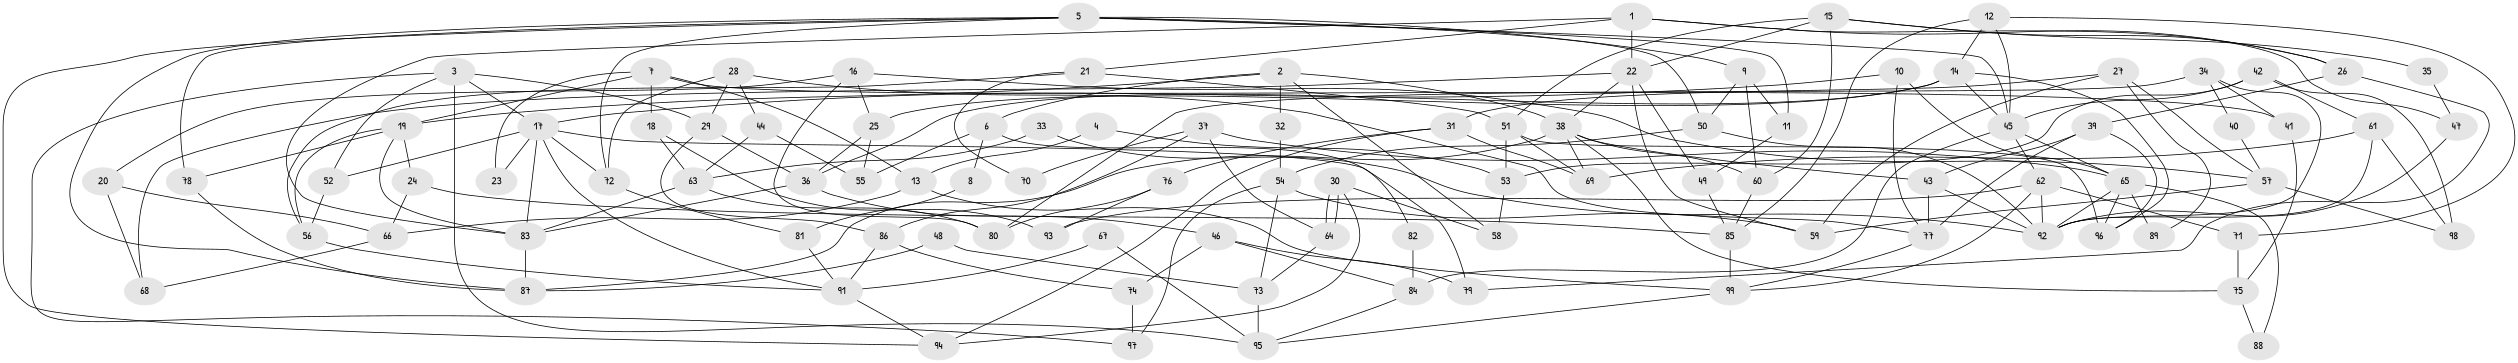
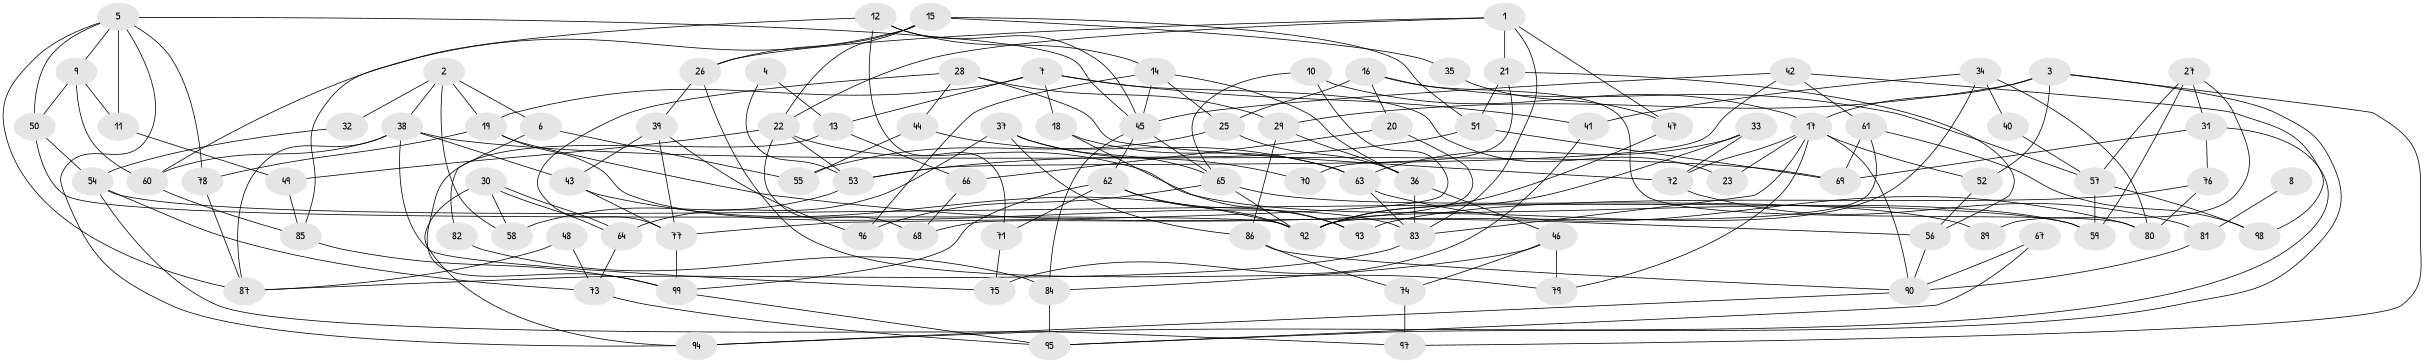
edge "5" -- "72": now "33" -- "72"
edge "22" -- "38": now "22" -- "53"
edge "51" -- "96": removed
edge "6" -- "8": removed
node "24": removed
node "91": label "91" -> "90"
node "88": removed
